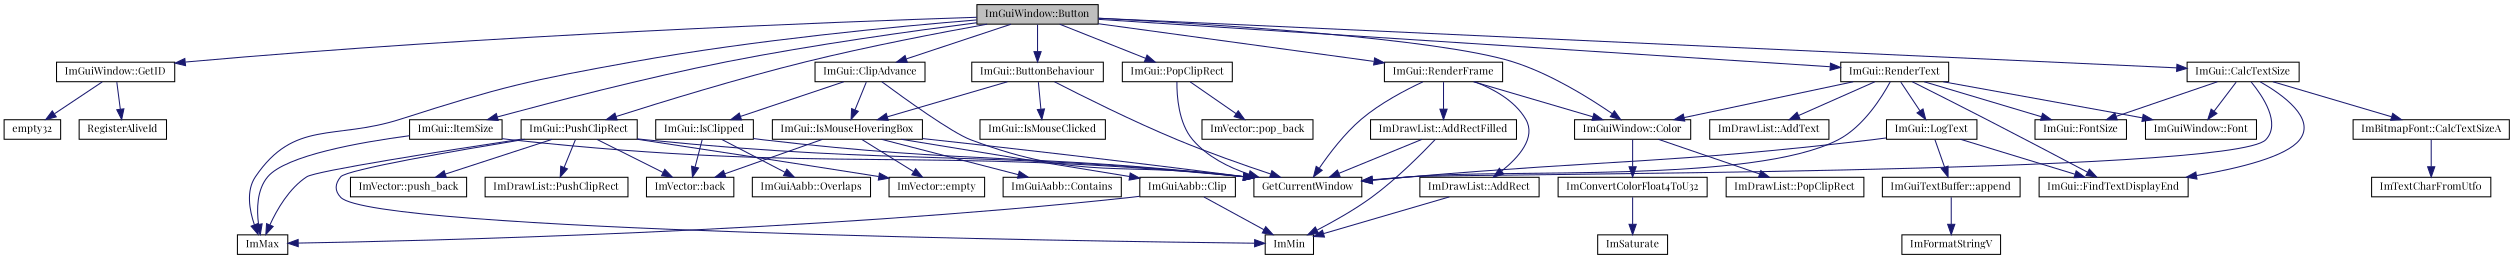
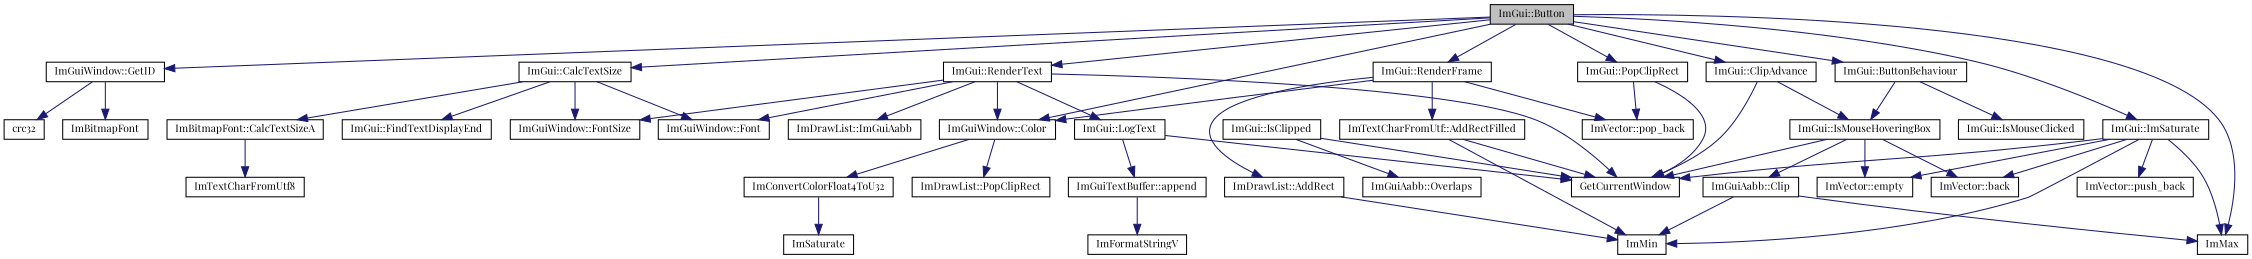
node "ImGuiWindow::Button": label "ImGuiWindow::Button" -> "ImGui::Button"
edge "ImGui::ClipAdvance" -> "ImGui::IsClipped": removed
edge "ImGui::RenderFrame" -> "GetCurrentWindow": now "ImGui::RenderFrame" -> "ImVector::pop_back"
edge "ImGui::RenderText" -> "ImGui::FindTextDisplayEnd": removed
node "empty32": label "empty32" -> "crc32"
node "RegisterAliveId": label "RegisterAliveId" -> "ImBitmapFont"
node "ImGui::ItemSize": removed
node "ImGui::PushClipRect": label "ImGui::PushClipRect" -> "ImGui::ImSaturate"
node "ImDrawList::AddRectFilled": label "ImDrawList::AddRectFilled" -> "ImTextCharFromUtf::AddRectFilled"
node "ImDrawList::AddText": label "ImDrawList::AddText" -> "ImDrawList::ImGuiAabb"
node "ImGui::FontSize": label "ImGui::FontSize" -> "ImGuiWindow::FontSize"
edge "ImGui::ButtonBehaviour" -> "GetCurrentWindow": removed
edge "ImGui::IsClipped" -> "ImVector::back": removed
edge "ImGui::LogText" -> "ImGui::FindTextDisplayEnd": removed
edge "ImGui::CalcTextSize" -> "GetCurrentWindow": removed
node "ImDrawList::PushClipRect": removed
node "ImGuiAabb::Contains": removed
node "ImTextCharFromUtf0": label "ImTextCharFromUtf0" -> "ImTextCharFromUtf8"
